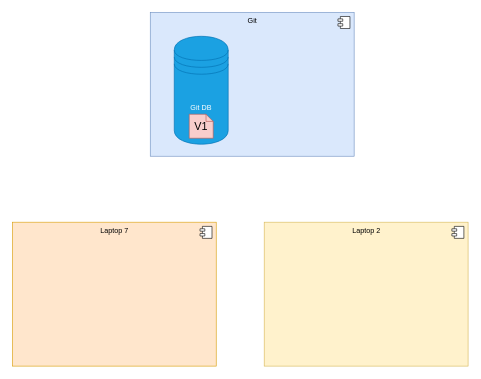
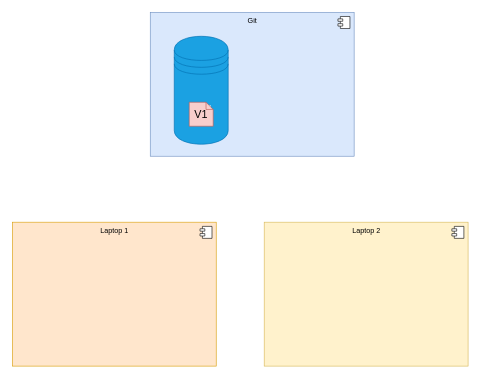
node "V1": moved (201, 126) -> (201, 114)
node "Laptop 7": label "Laptop 7" -> "Laptop 1"
